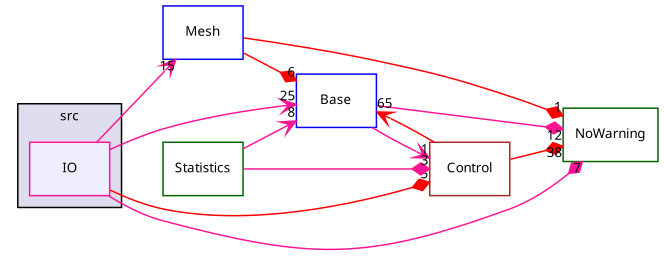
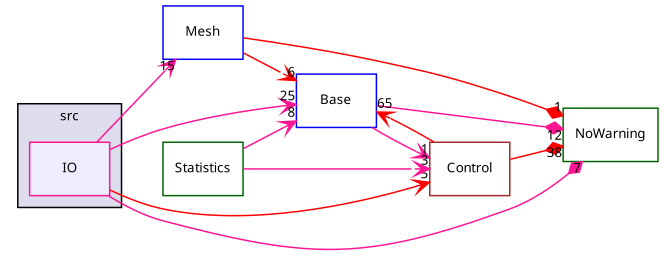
edge "Mesh" -> "Base": arrowhead diamond -> vee
edge "Statistics" -> "Control": arrowhead diamond -> vee
edge "IO" -> "Control": arrowhead diamond -> vee
